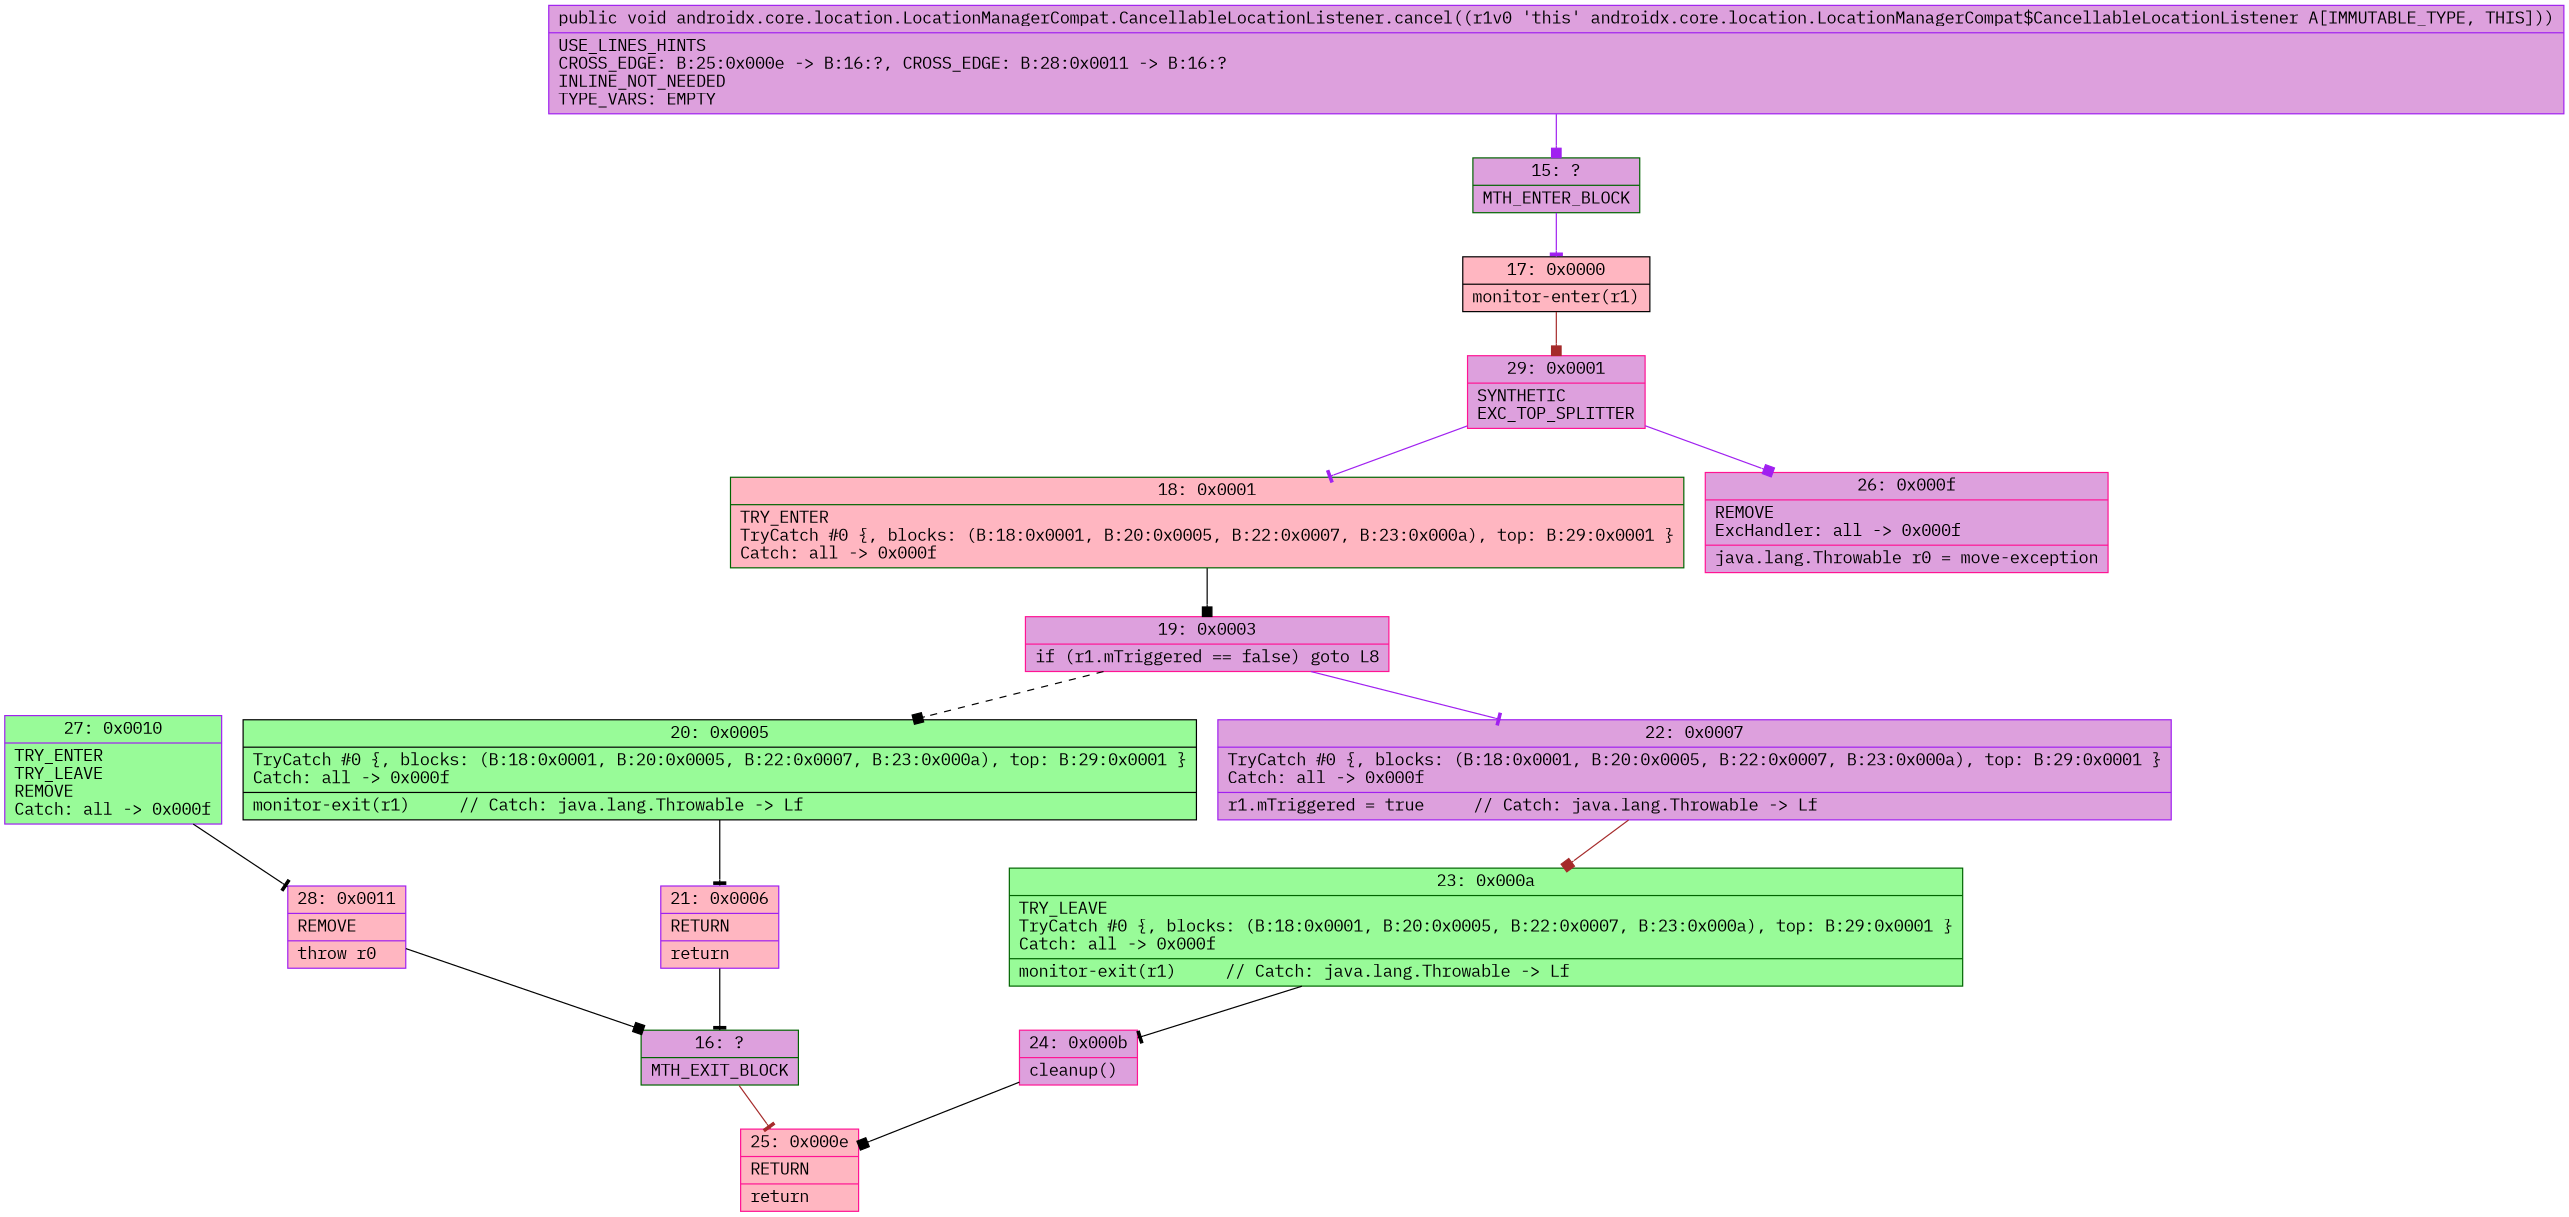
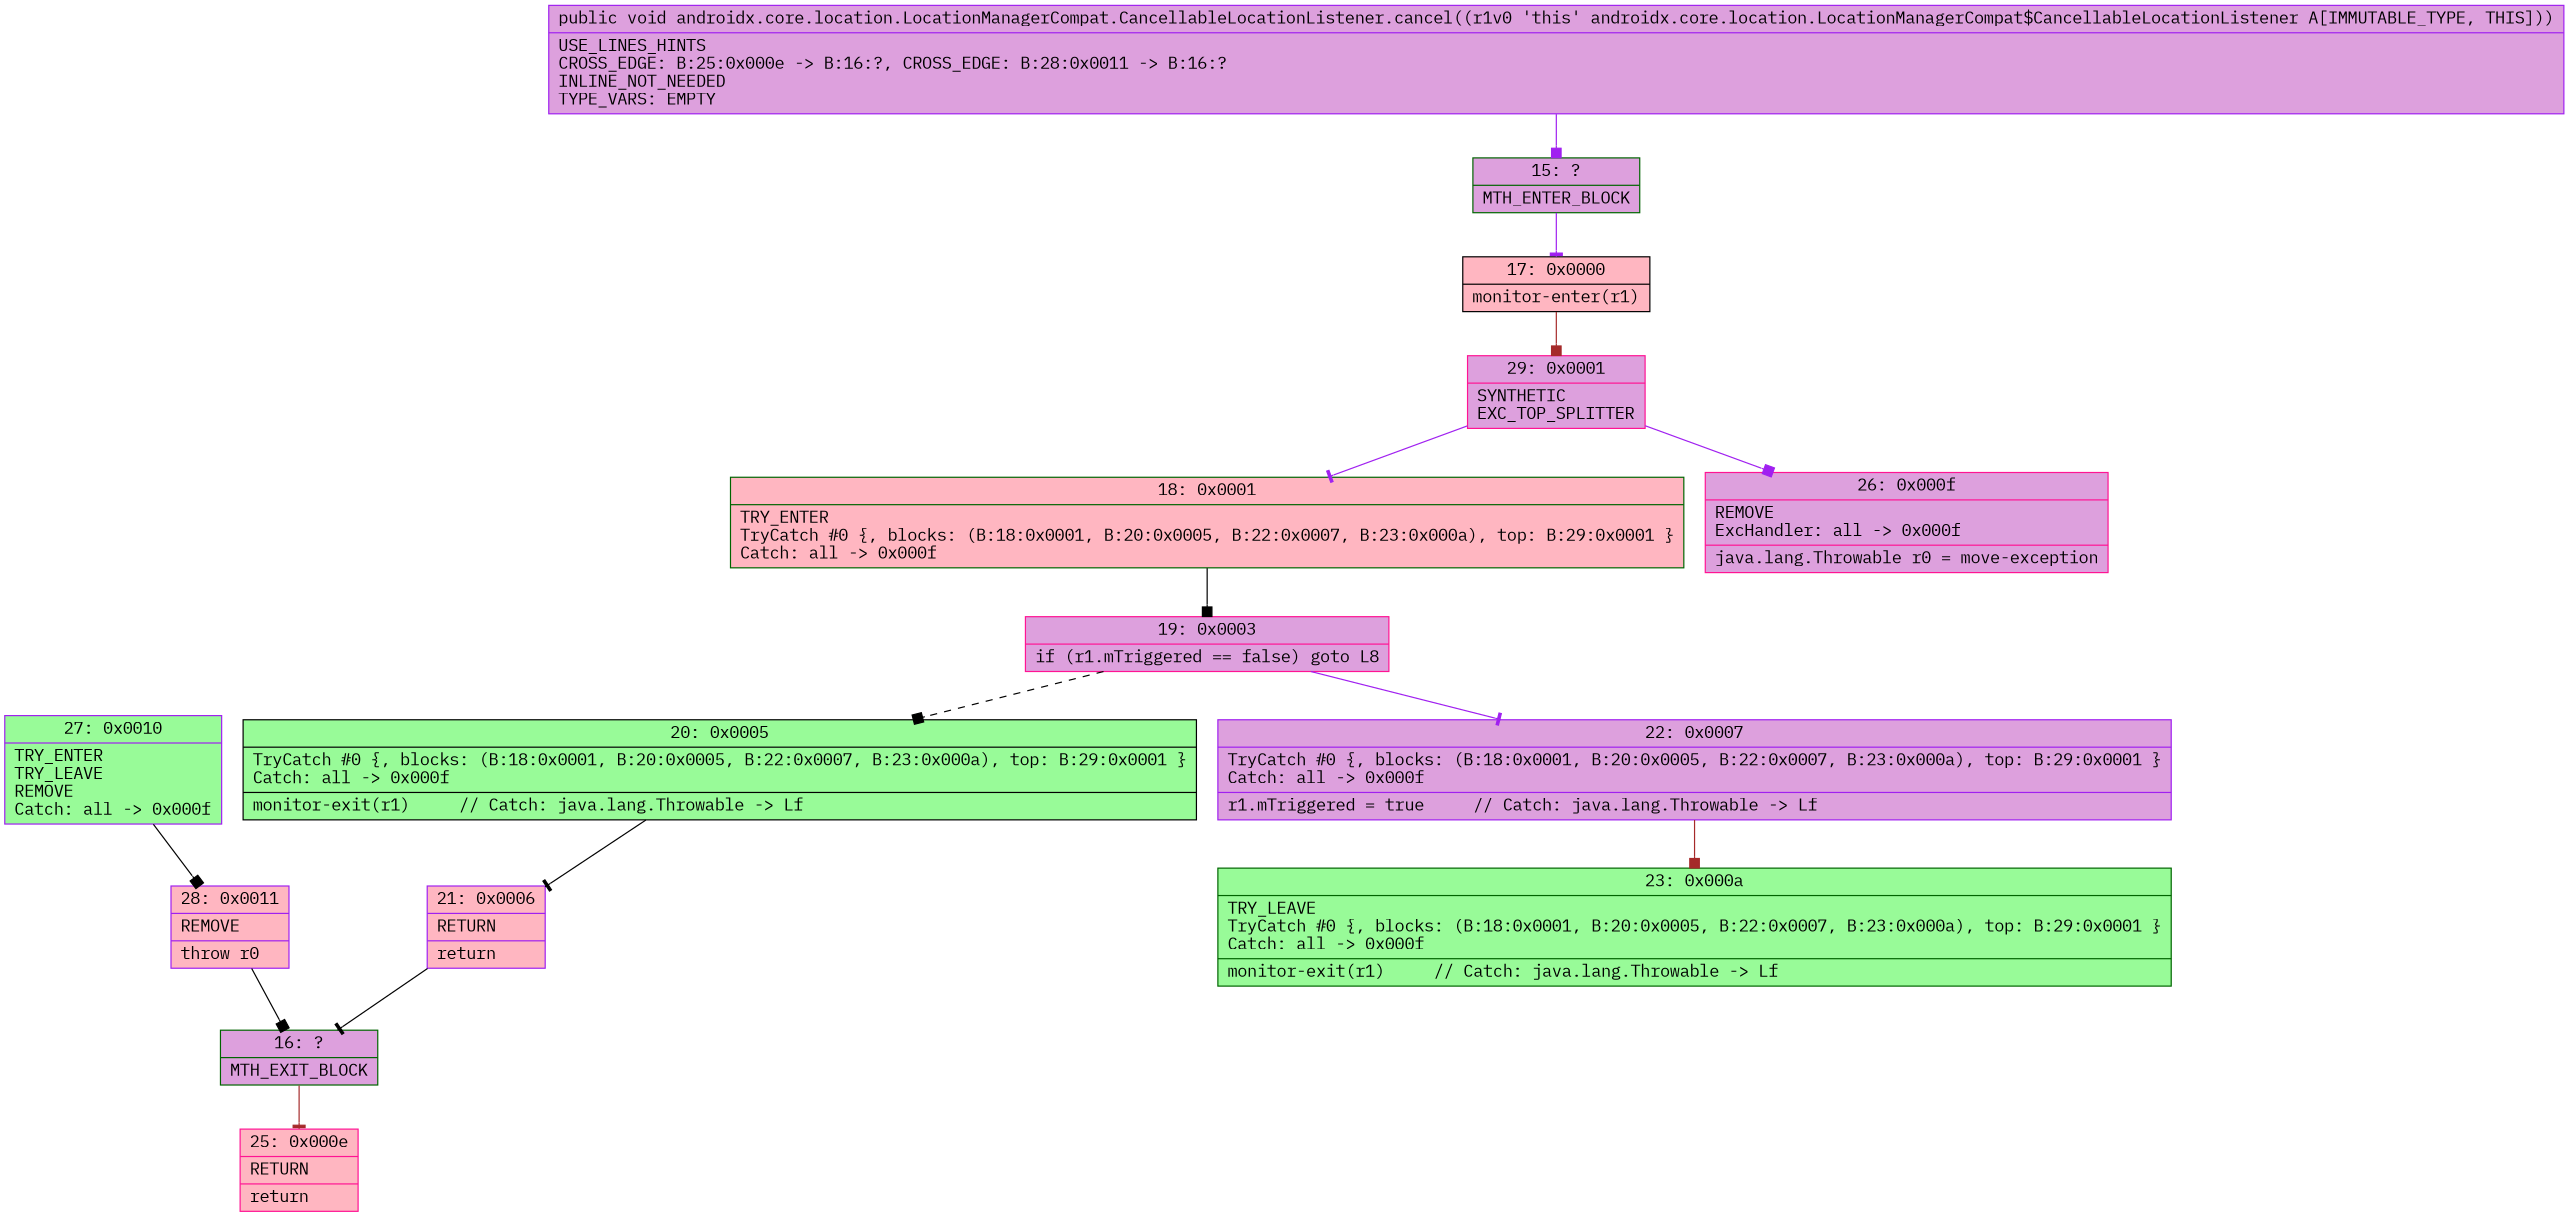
edge "27: 0x0010" -> "28: 0x0011": arrowhead tee -> box
node "24: 0x000b": removed
